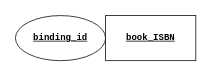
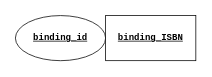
node "book_ISBN": label "book_ISBN" -> "binding_ISBN"
